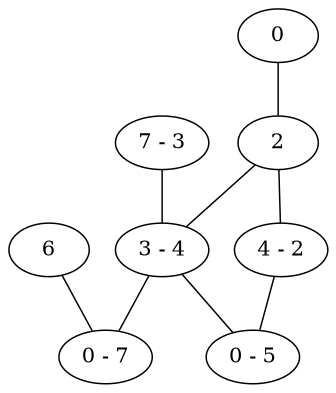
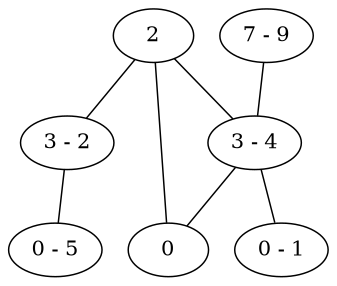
node "7 - 3": label "7 - 3" -> "7 - 9"
node "6": removed
node "4 - 2": label "4 - 2" -> "3 - 2"
edge "3 - 4" -- "0 - 5": now "3 - 4" -- "0"
node "0 - 7": label "0 - 7" -> "0 - 1"
